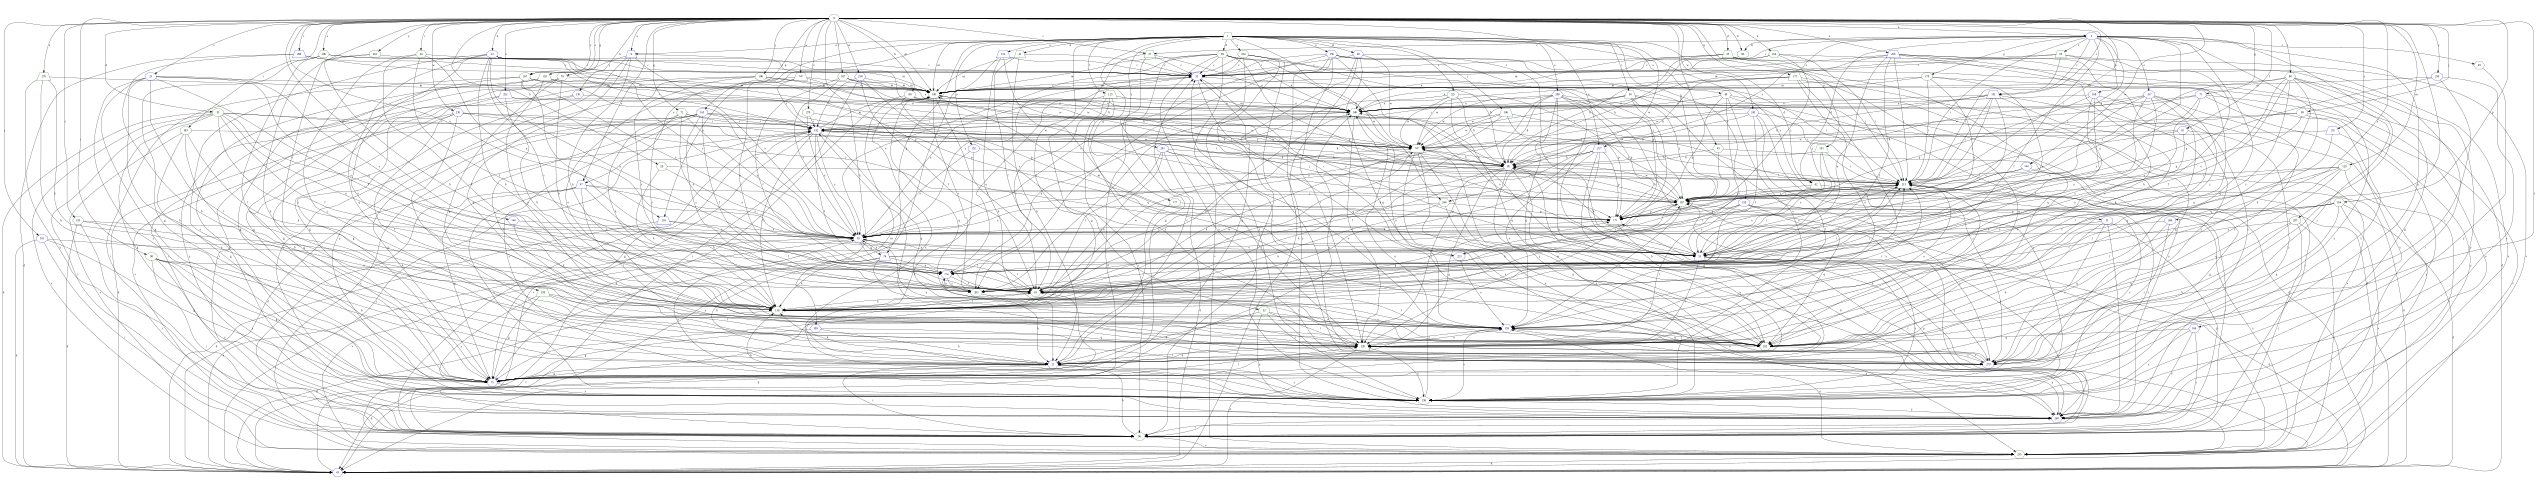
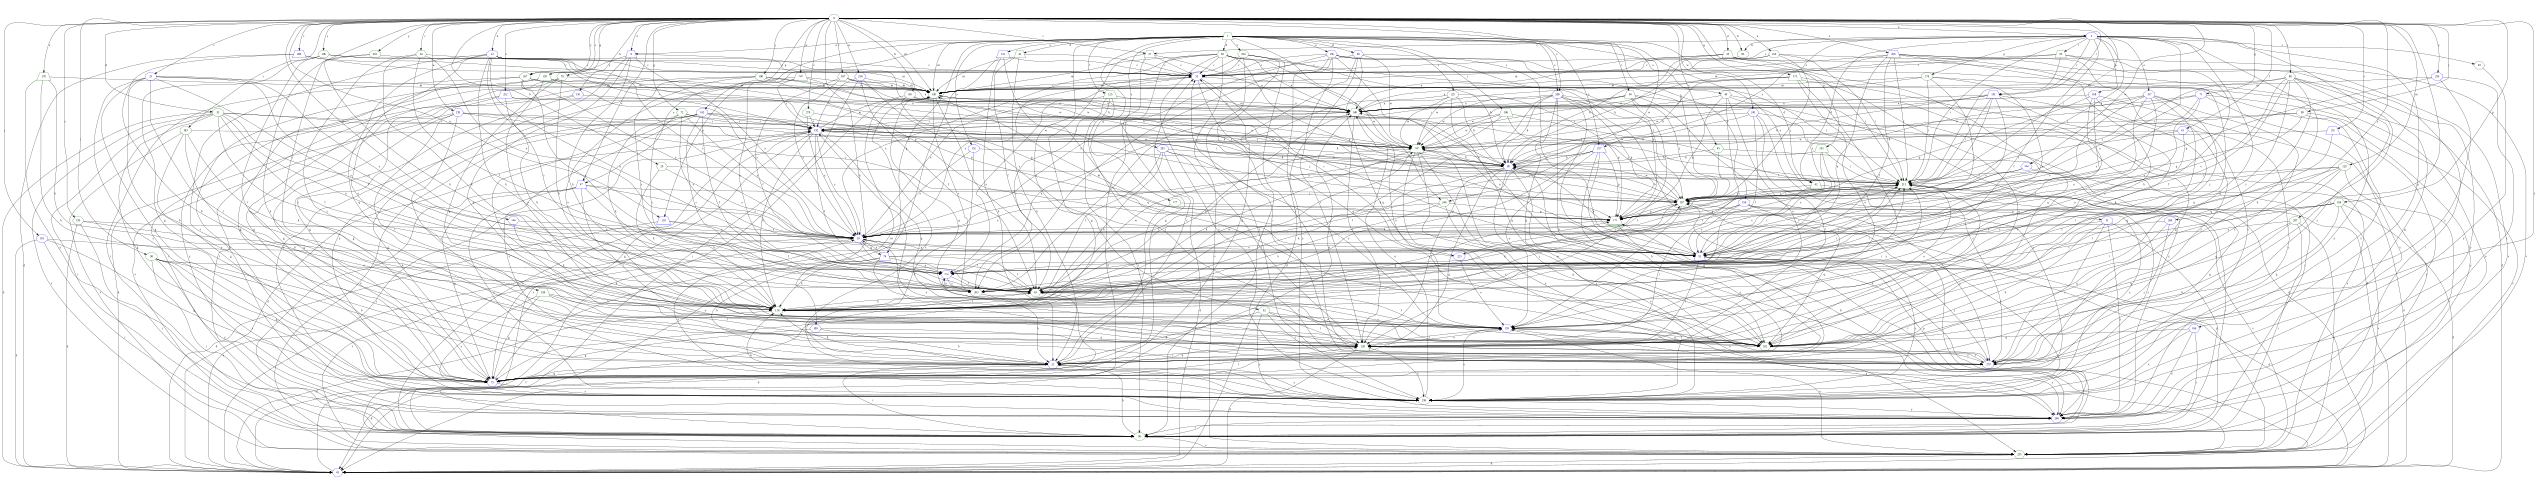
edge "0" -> "200": added, label "s"
